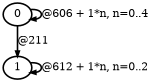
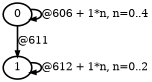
edge "0" -> "1": label "@211" -> "@611"
